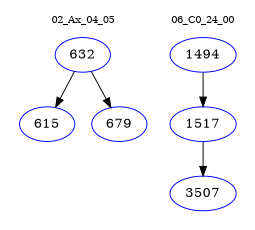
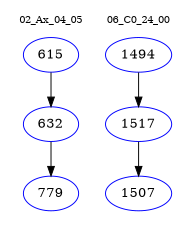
edge "632" -> "615": reversed
node "679": label "679" -> "779"
node "3507": label "3507" -> "1507"
